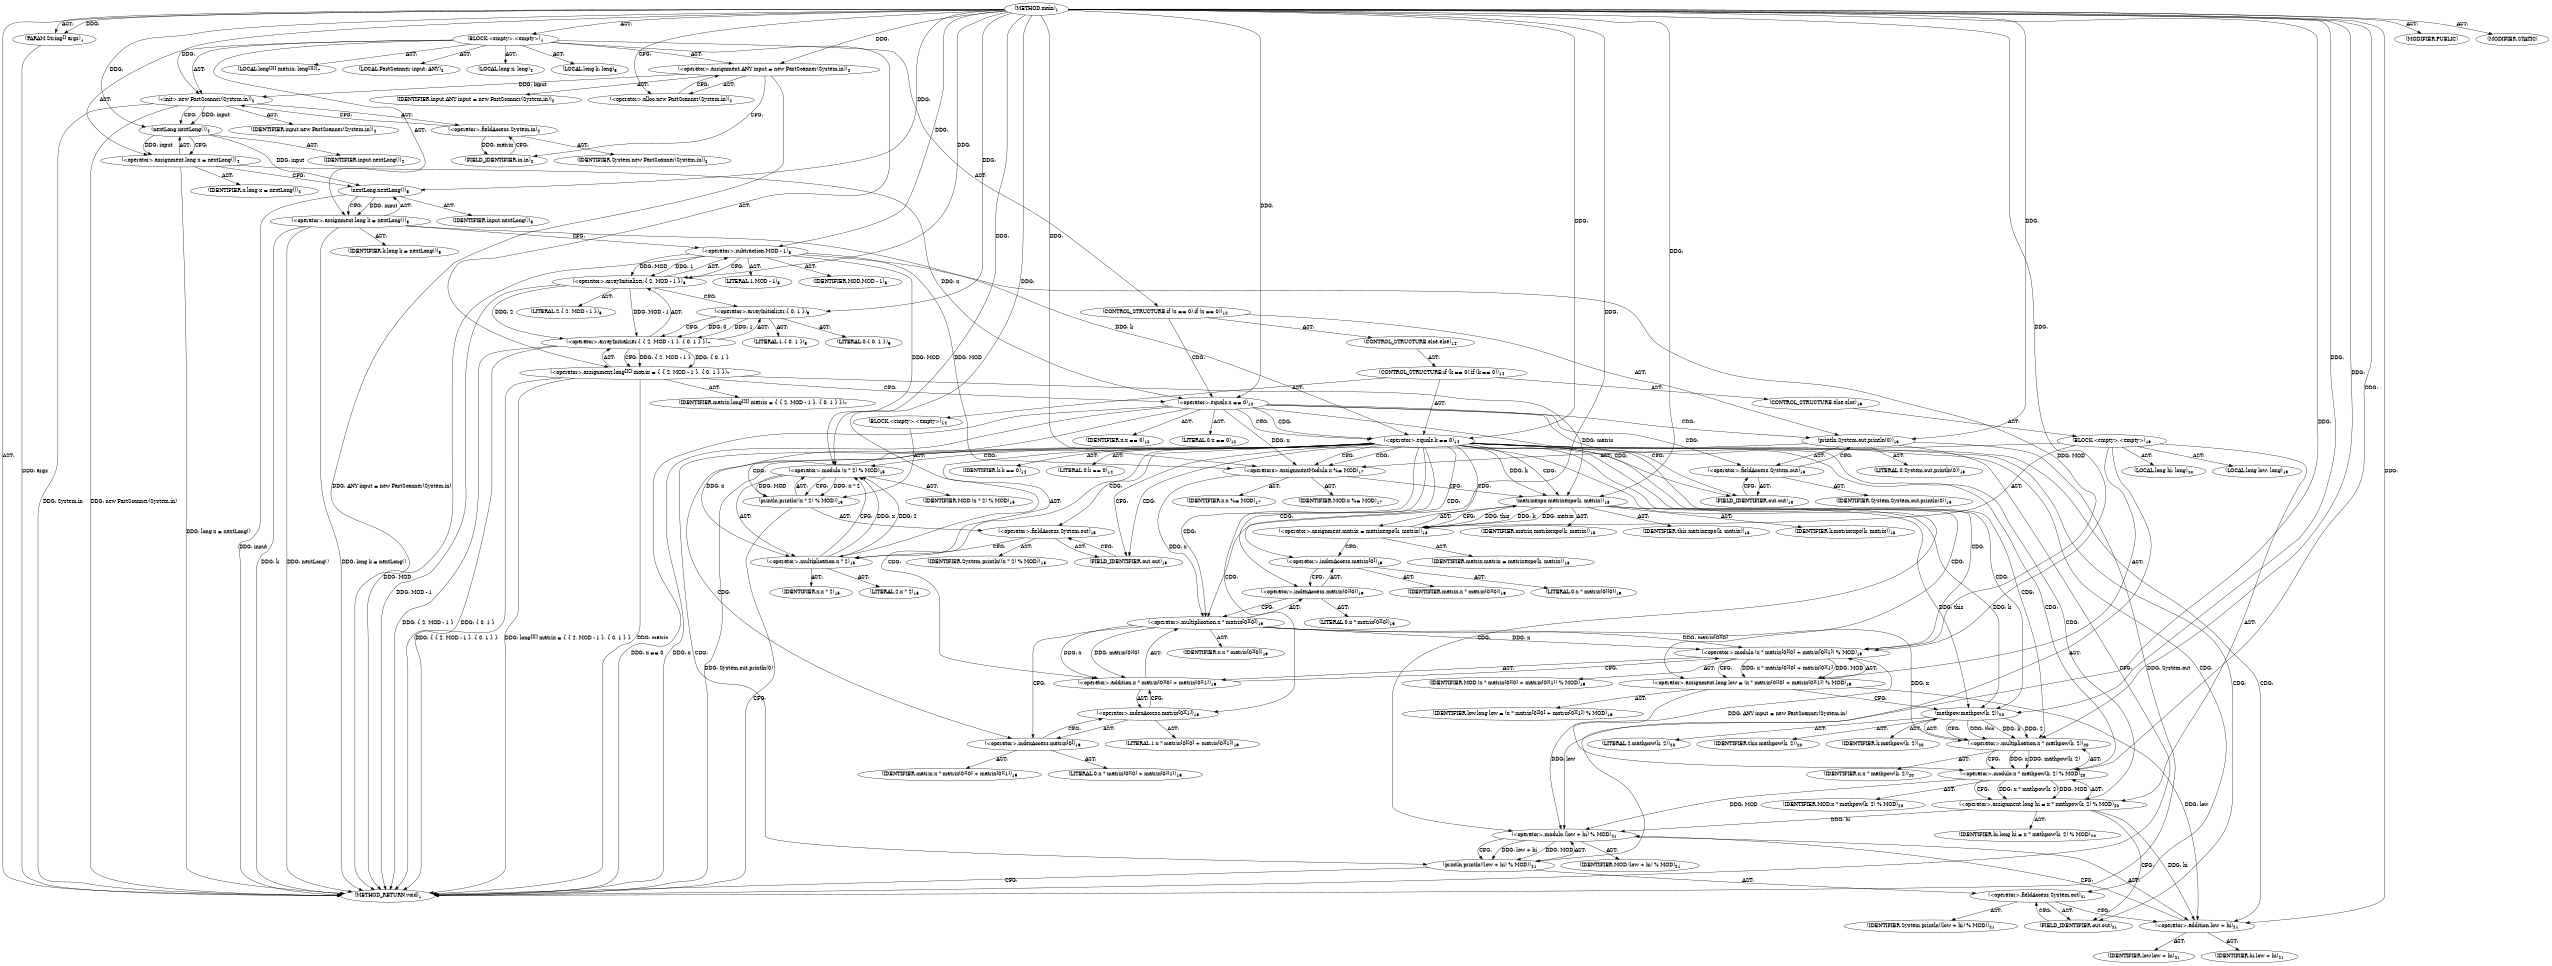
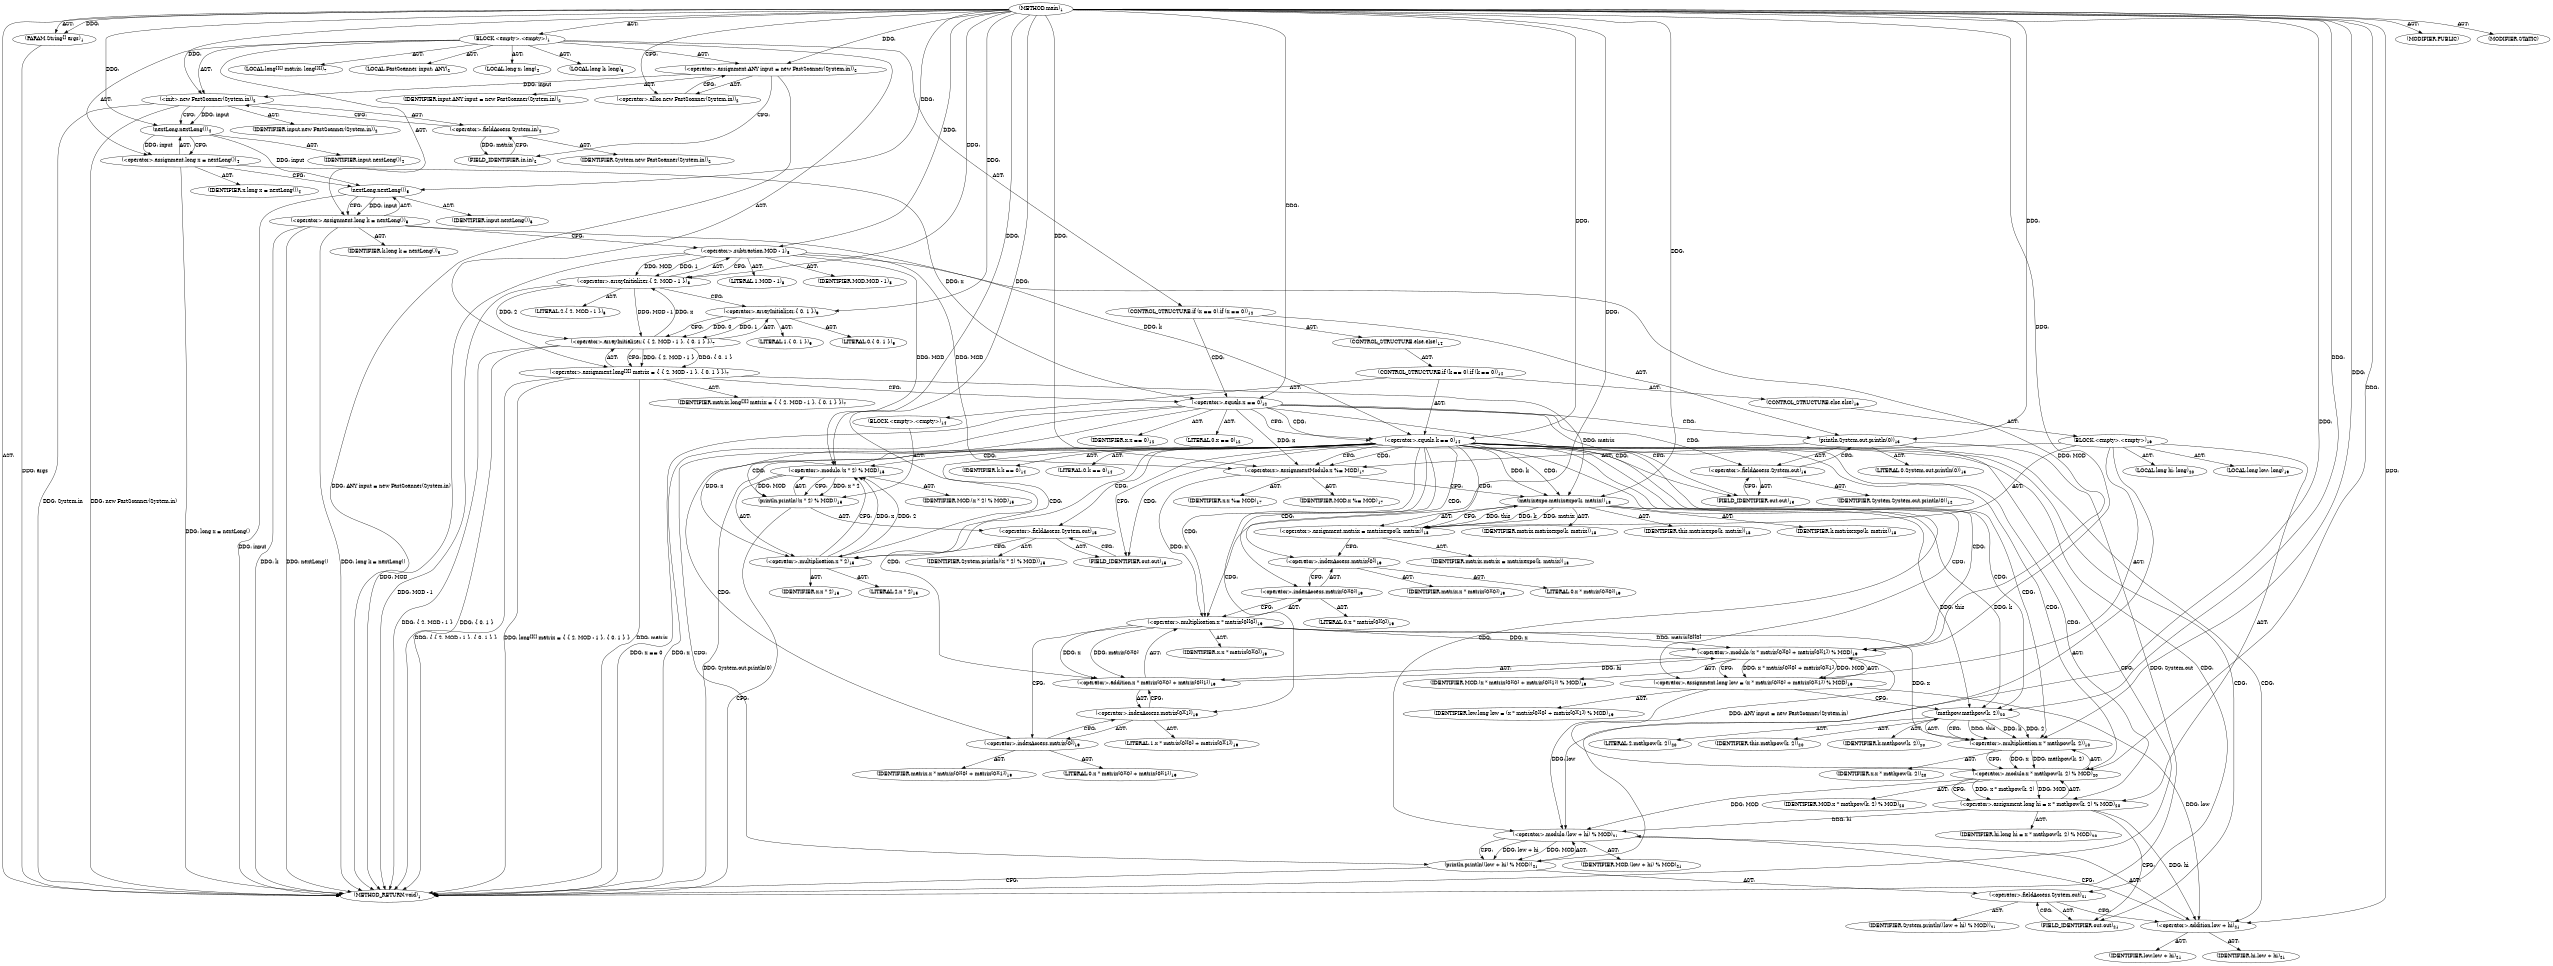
edge "(<operator>.arrayInitializer,{ { 2, MOD - 1 }, { 0, 1 } })" -> "(<operator>.arrayInitializer,{ 2, MOD - 1 })": label "AST: " -> "DDG: x"
node "(IDENTIFIER,System,System.out.println(0))": text "13" -> "12"
edge "(<operator>.equals,k == 0)" -> "(<operator>.multiplication,x * 2)": label "AST: " -> "CDG: "
edge "(<operator>.addition,x * matrix[0][0] + matrix[0][1])" -> "(<operator>.modulo,(x * matrix[0][0] + matrix[0][1]) % MOD)": label "CFG: " -> "DDG: hi"
node "(<operator>.multiplication,x * mathpow(k, 2))": text "20" -> "10"
